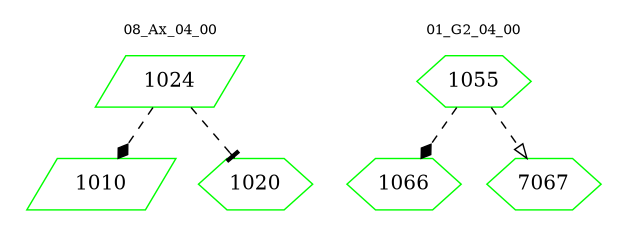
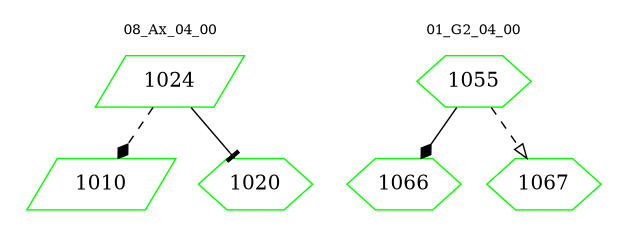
edge "1055" -> "1066": style dashed -> solid
edge "1024" -> "1020": style dashed -> solid
node "7067": label "7067" -> "1067"
